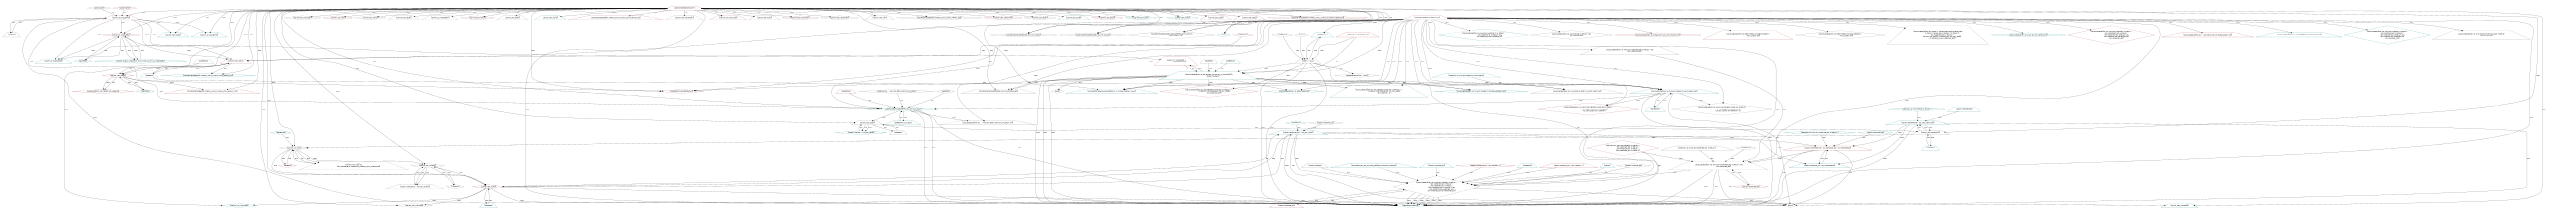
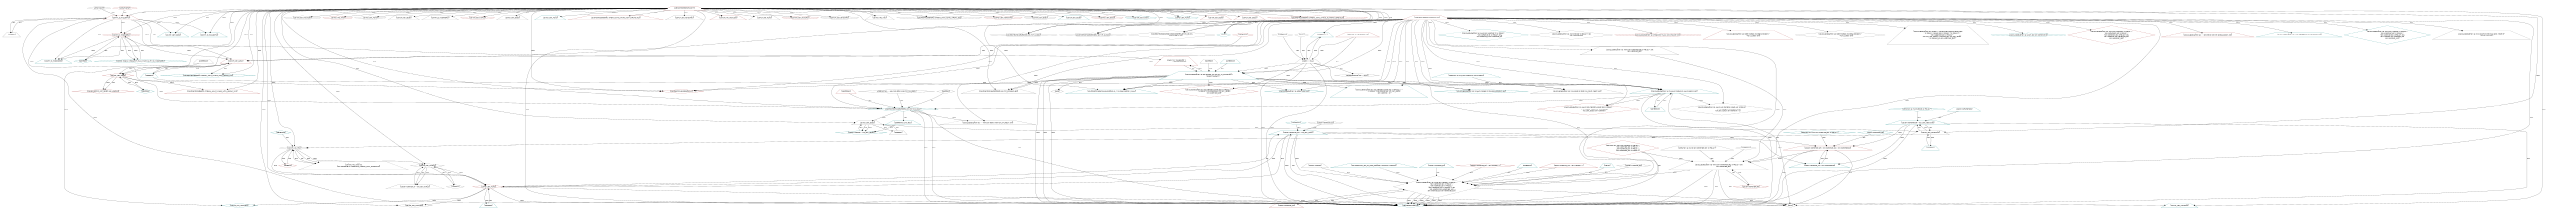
edge "(Identifier,TCP_SYN_RECV)" -> "(Call,StreamTcpPacketSetState(p, ssn, TCP_SYN_RECV))": now "(Identifier,TCP_SYN_RECV)" -> "(Call,ssn->client.isn = TCP_GET_SEQ(p))"
